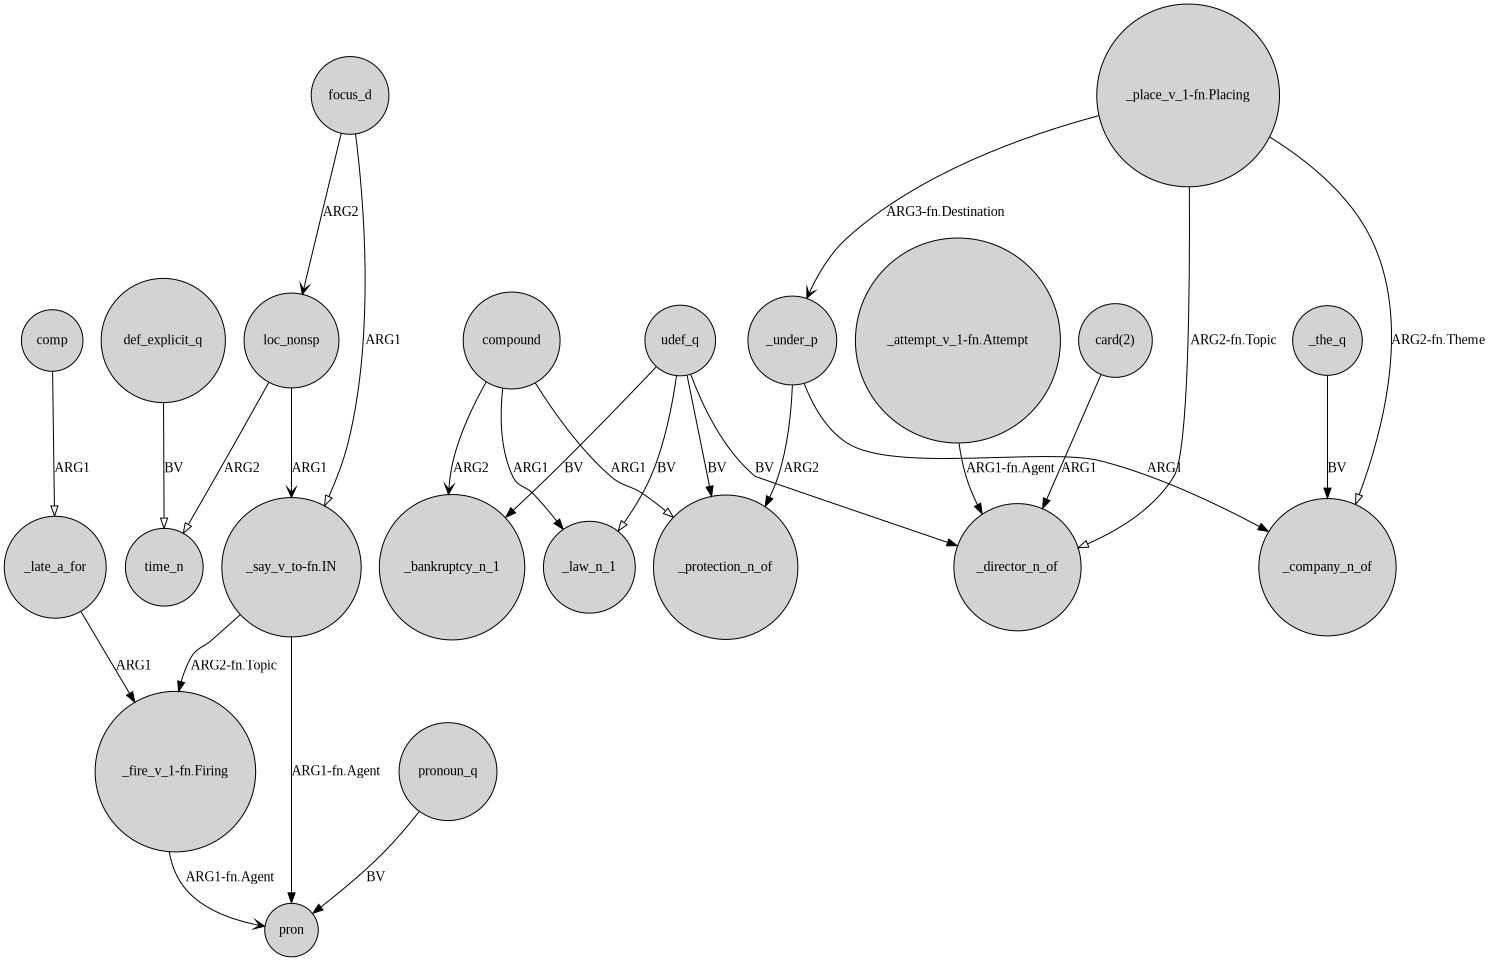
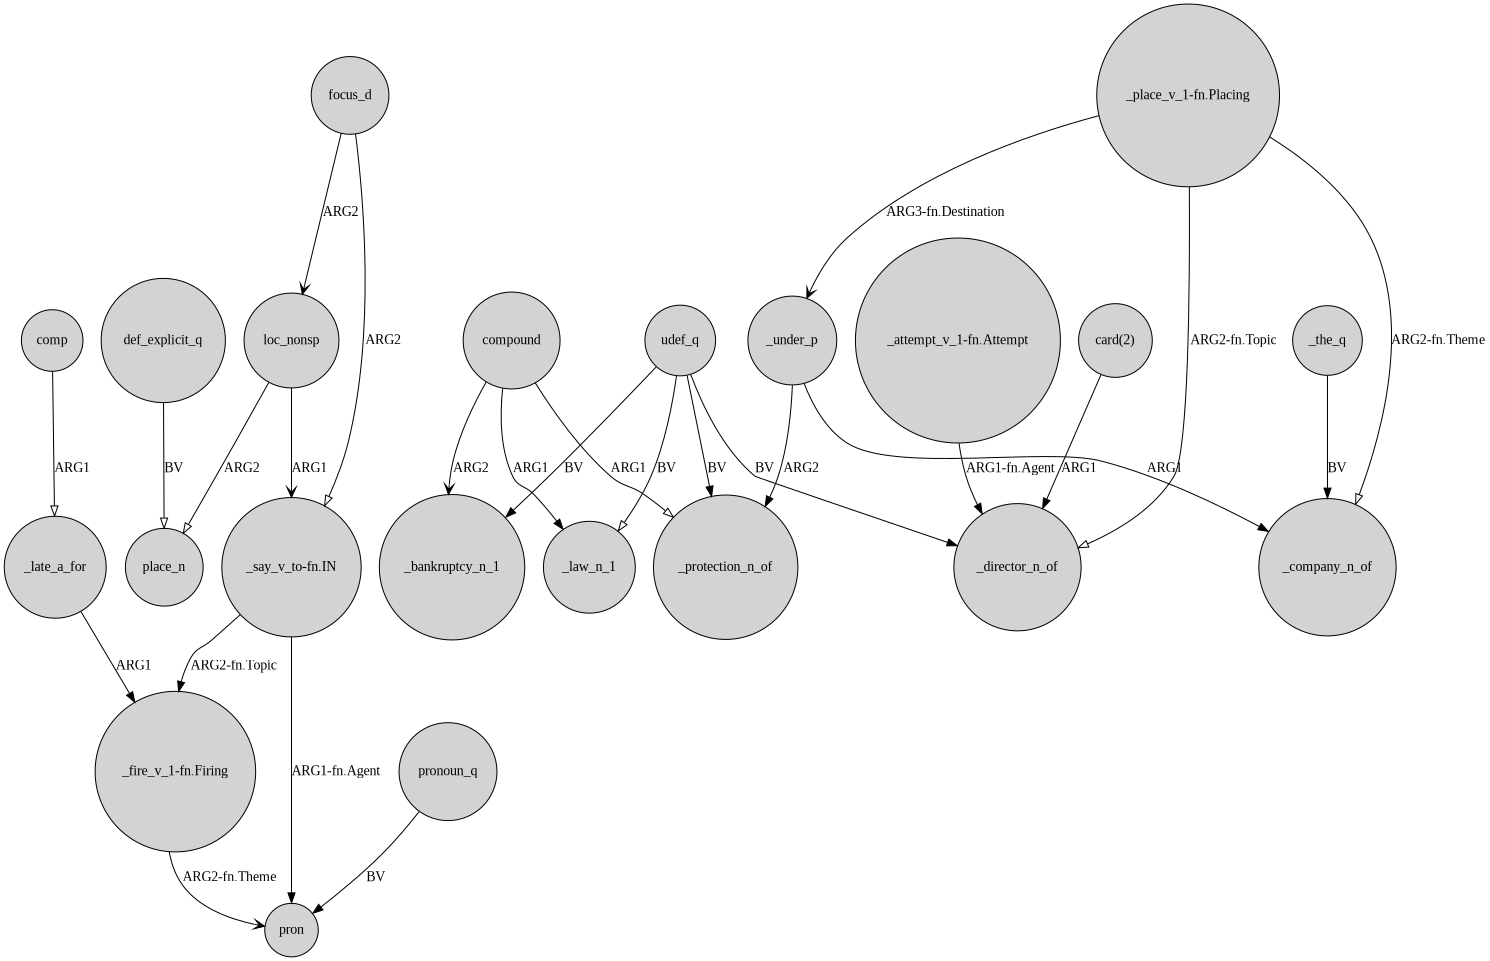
edge "focus_d" -> "_say_v_to-fn.IN": label "ARG1" -> "ARG2"
node "time_n": label "time_n" -> "place_n"
edge "_fire_v_1-fn.Firing" -> "pron": label "ARG1-fn.Agent" -> "ARG2-fn.Theme"
